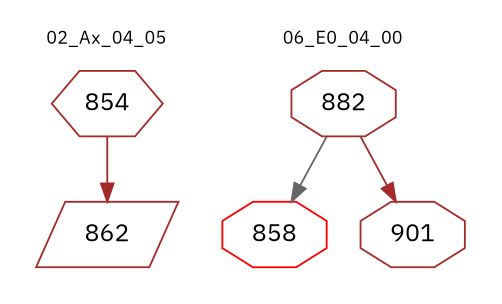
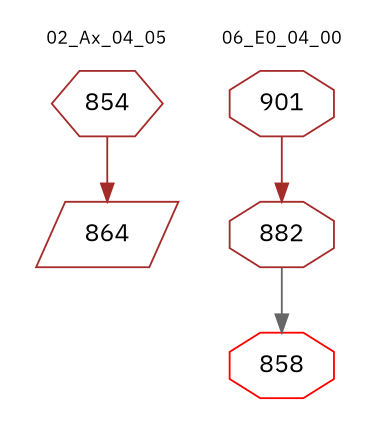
edge "882" -> "901": reversed
node "862": label "862" -> "864"
